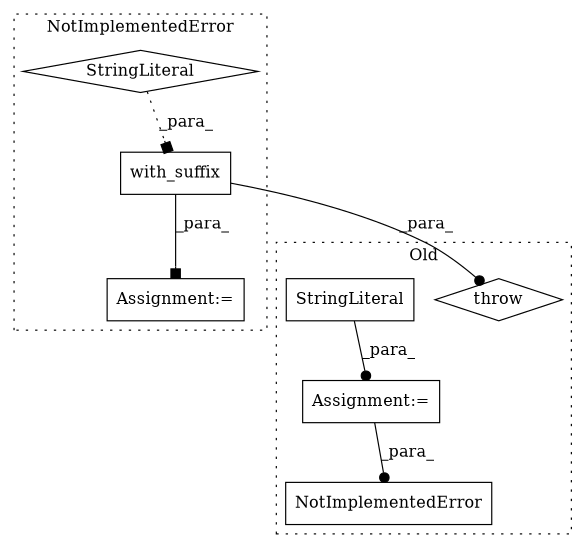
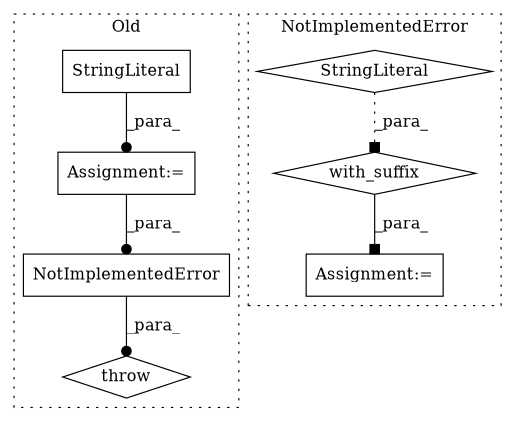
node "with_suffix": shape box -> diamond
edge "with_suffix" -> "throw": now "NotImplementedError" -> "throw"
